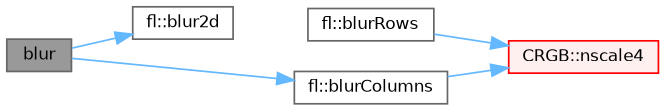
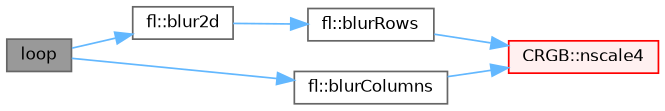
edge "fl::blur2d" -> "fl::blurRows": added
node "blur": label "blur" -> "loop"
